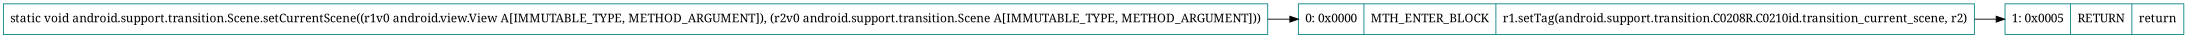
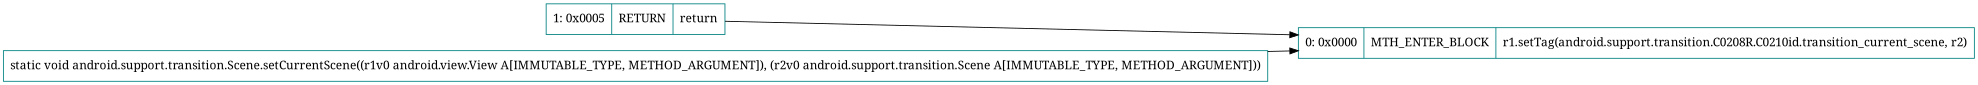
edge "0: 0x0000" -> "1: 0x0005": reversed
